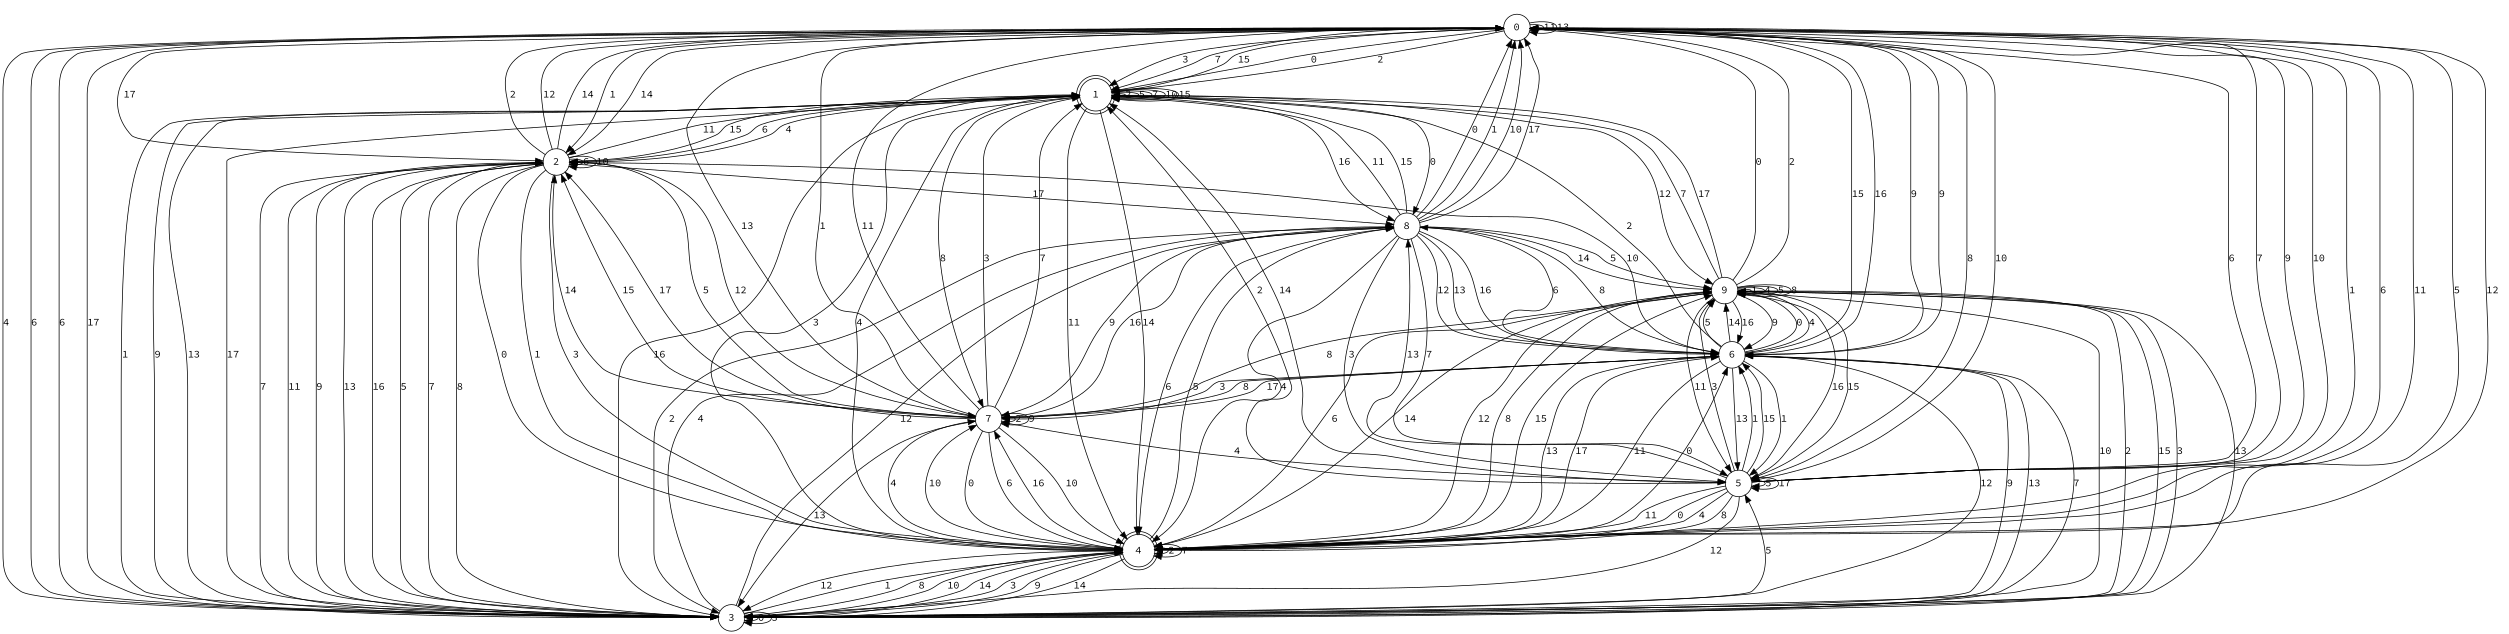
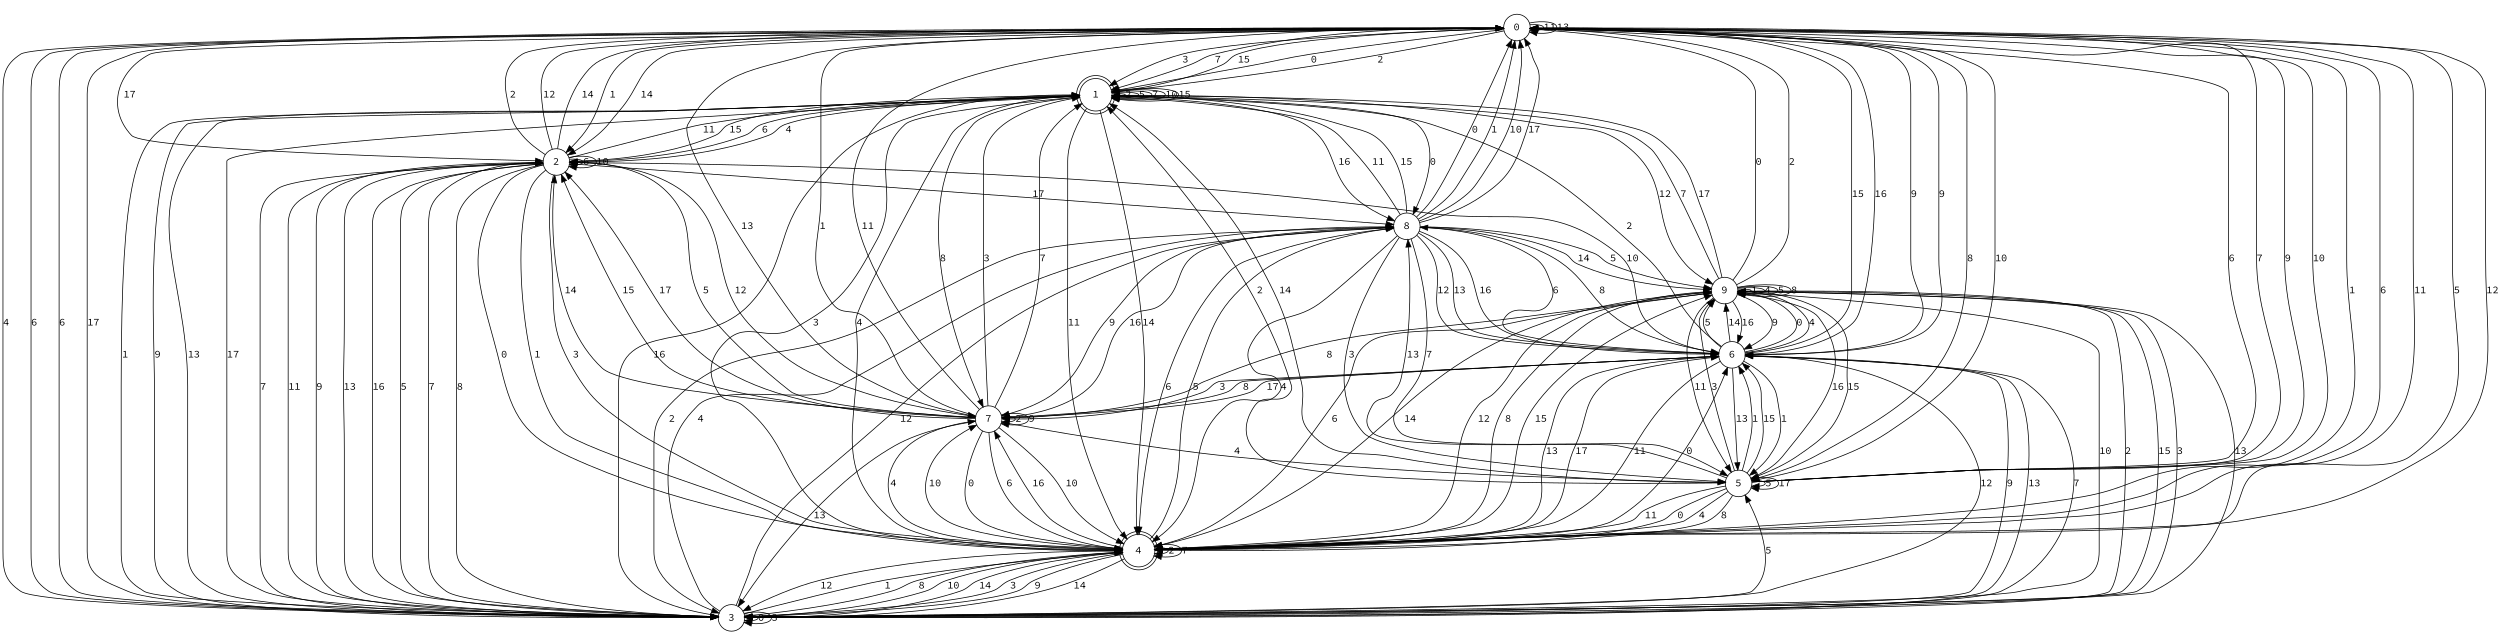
edge "5" -> "3": removed, label "12"
